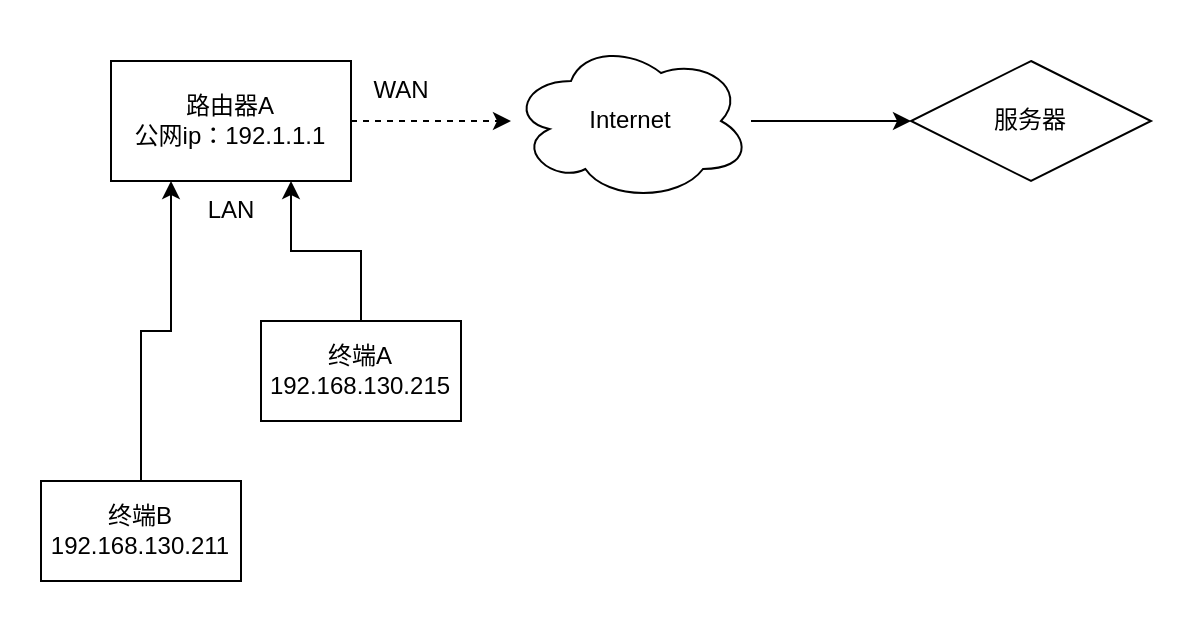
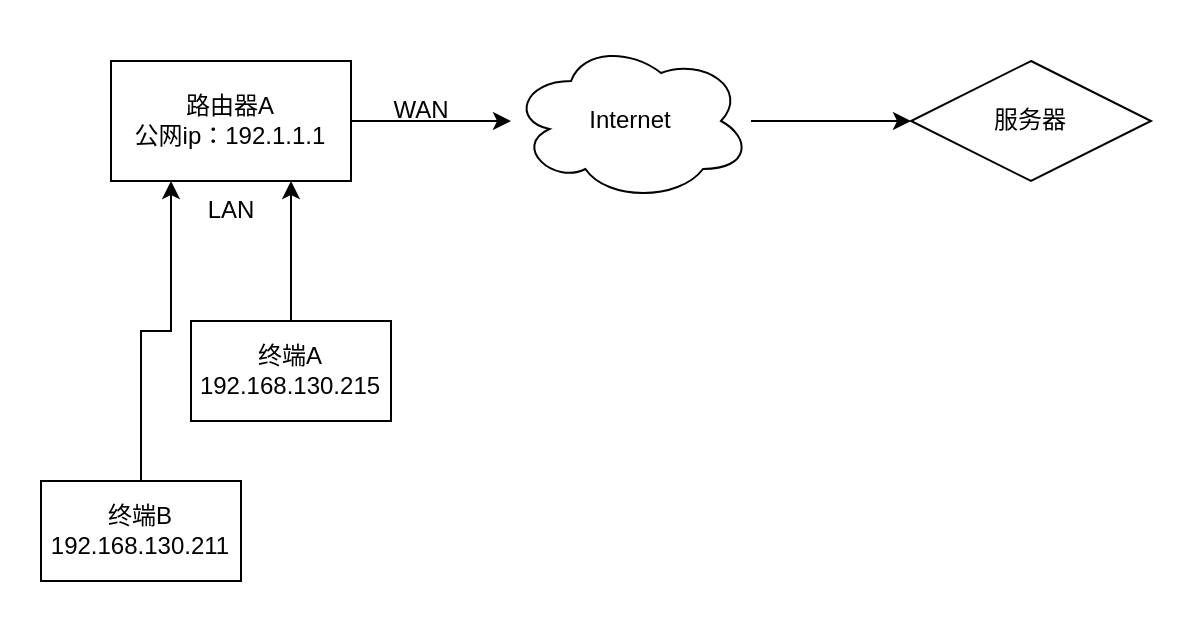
node "WAN": moved (401, 91) -> (421, 111)
edge "路由器A 公网ip：192.1.1.1" -> "Internet": style dashed -> solid
node "终端A 192.168.130.215": moved (361, 371) -> (291, 371)
